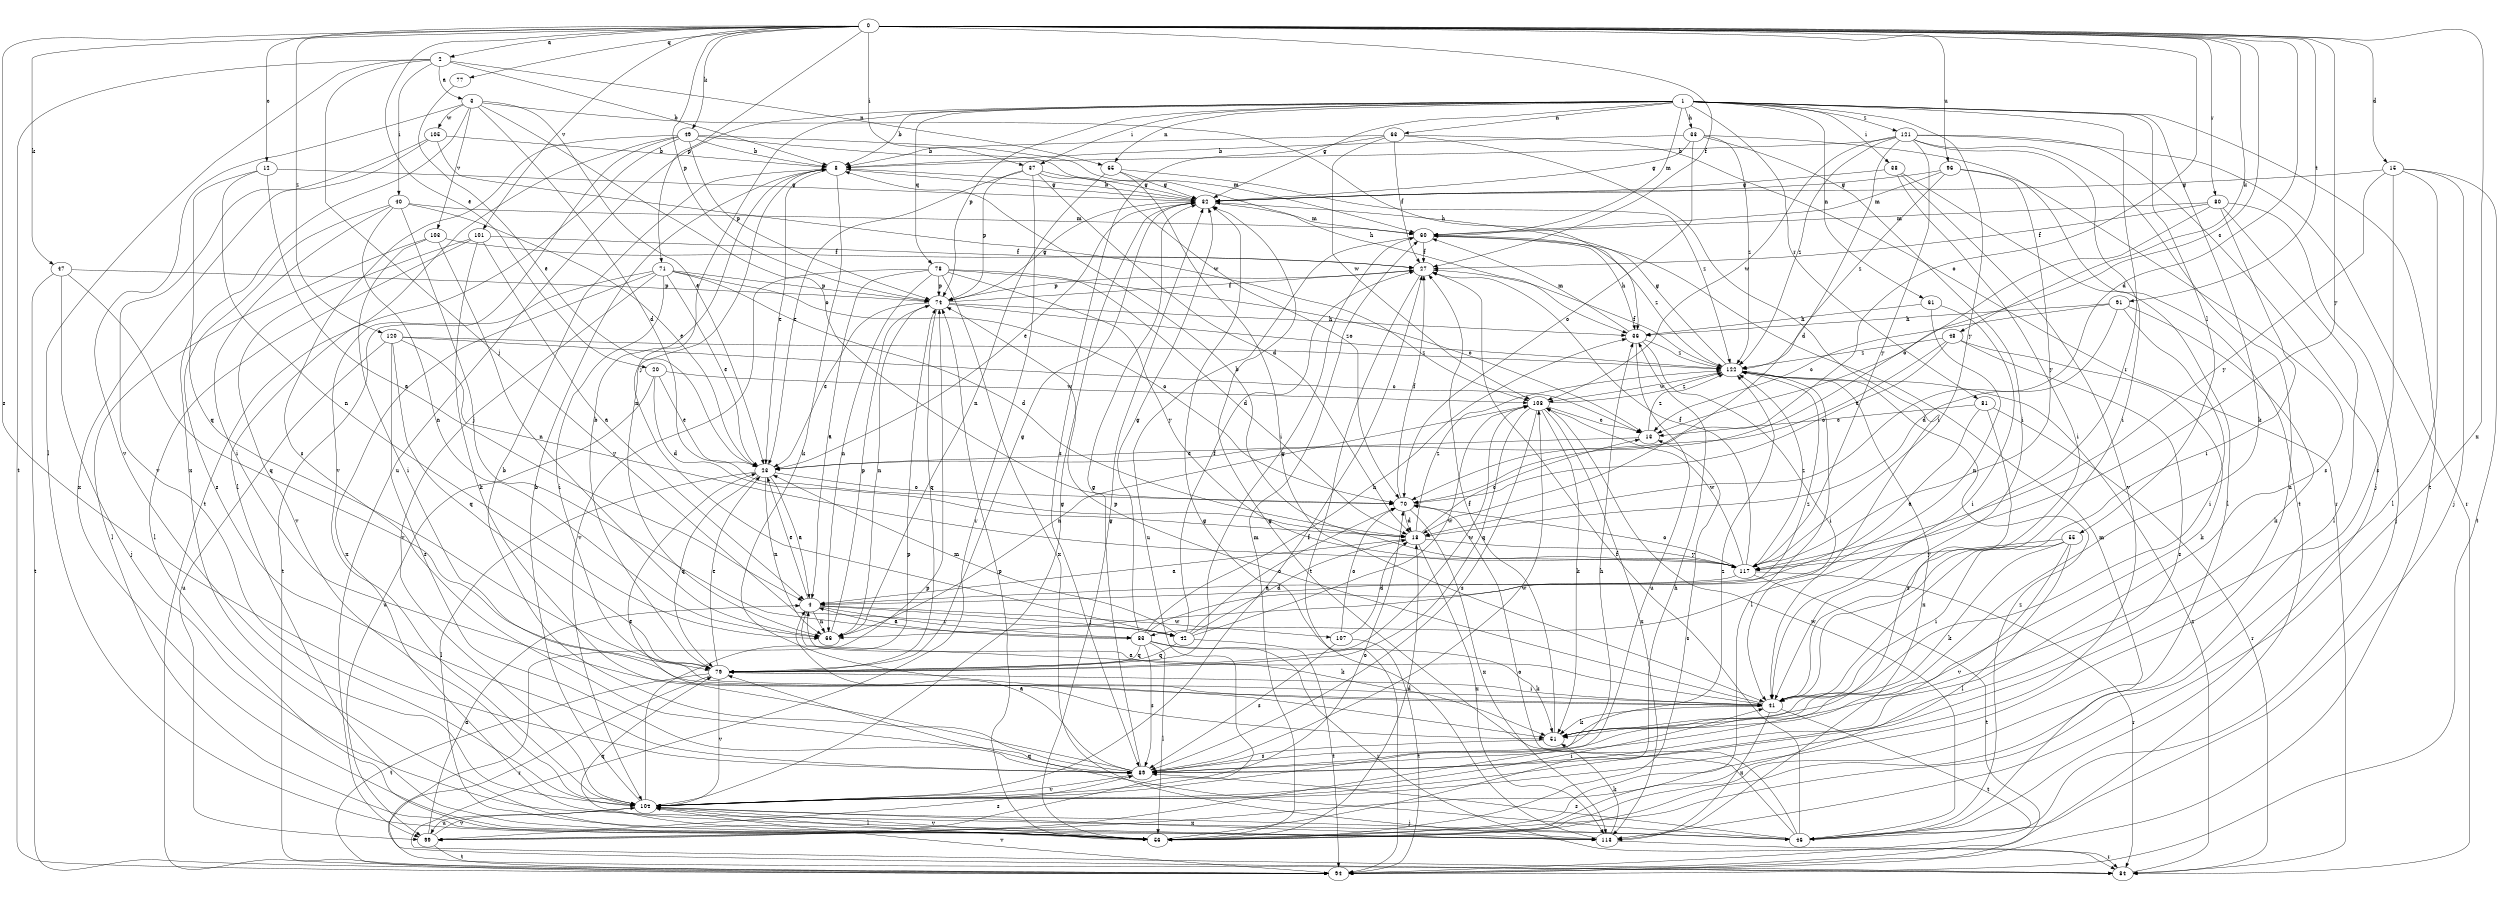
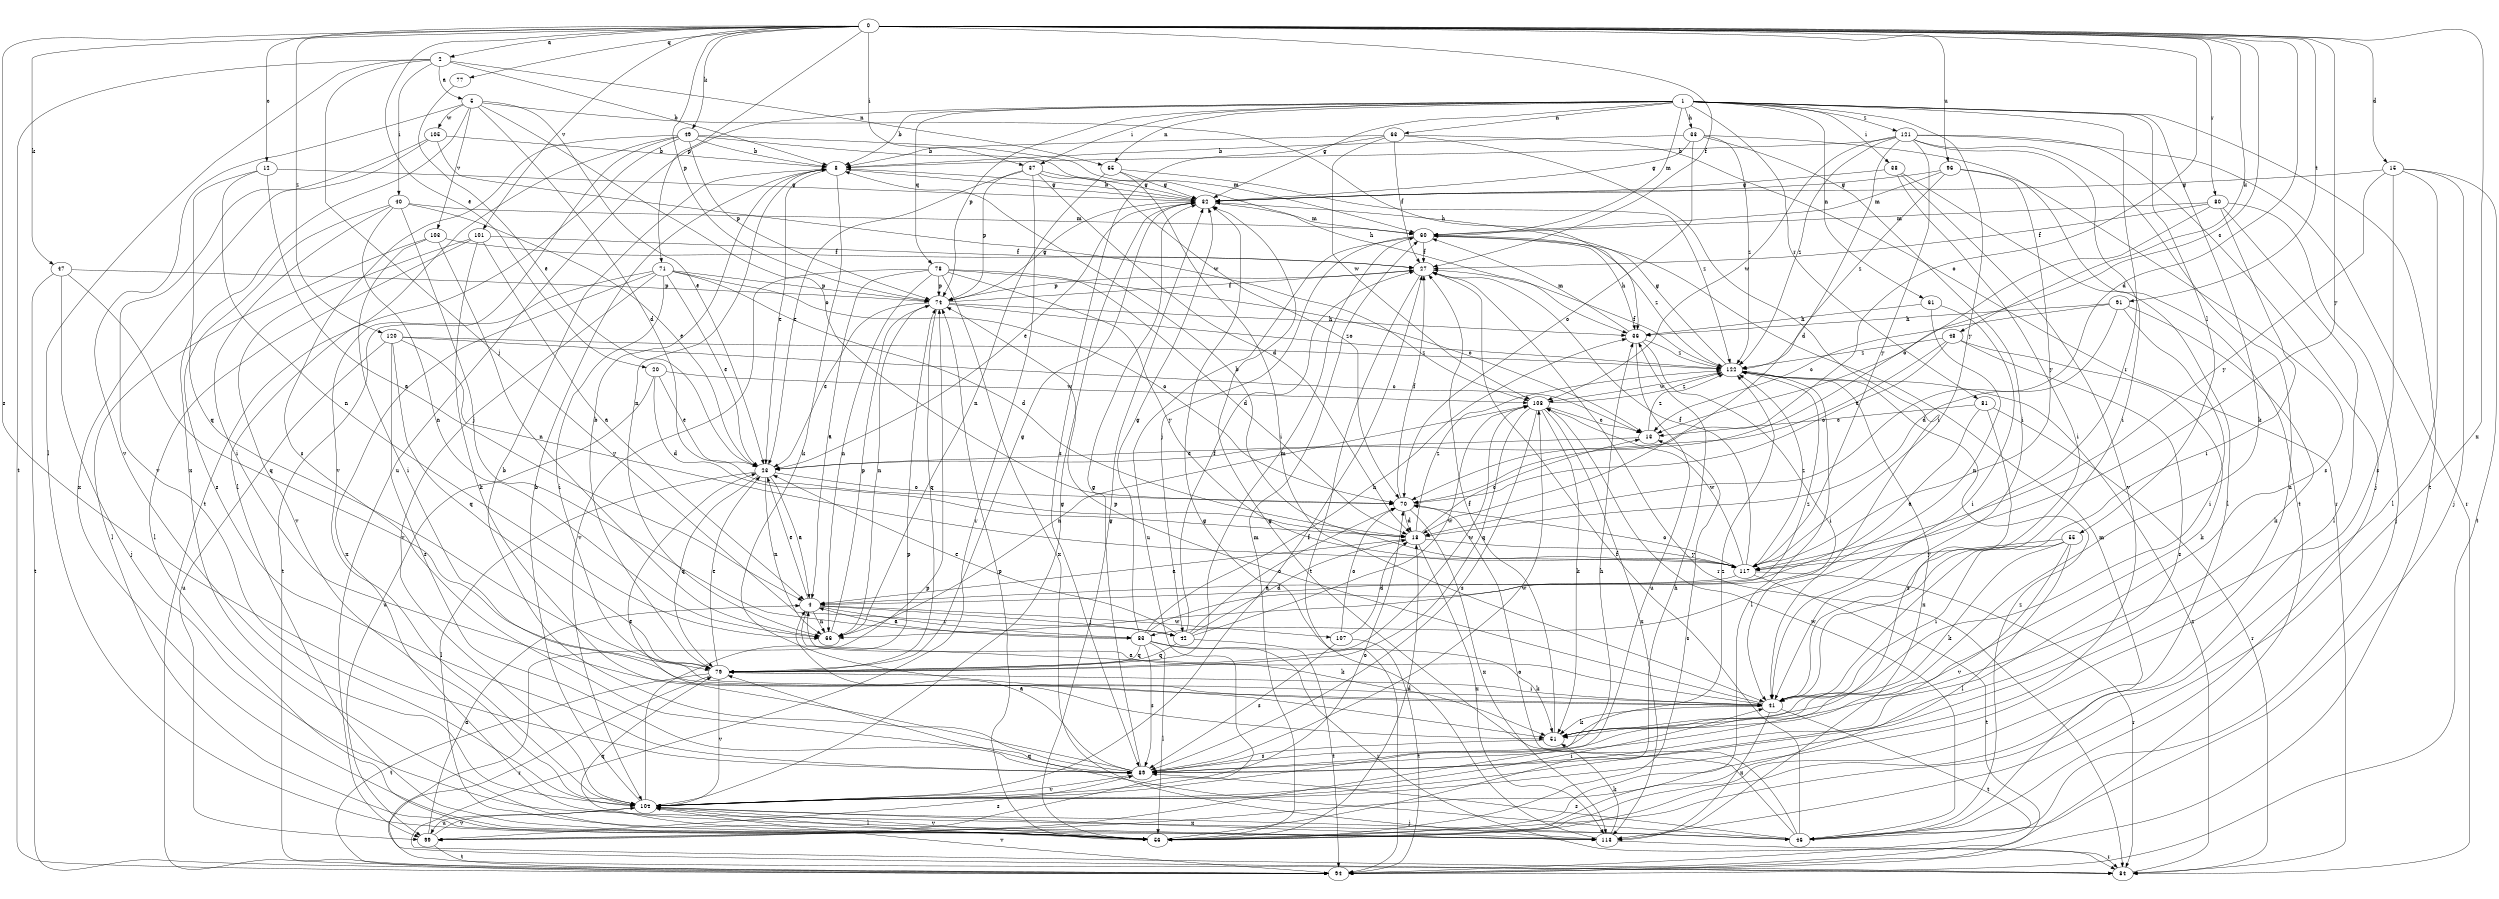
node "3": label "3" -> "5"
edge "1" -> "42": now "60" -> "42"
edge "79" -> "60": label "g" -> "m"
edge "42" -> "23": label "m" -> "e"
edge "27" -> "84": added, label "r"
